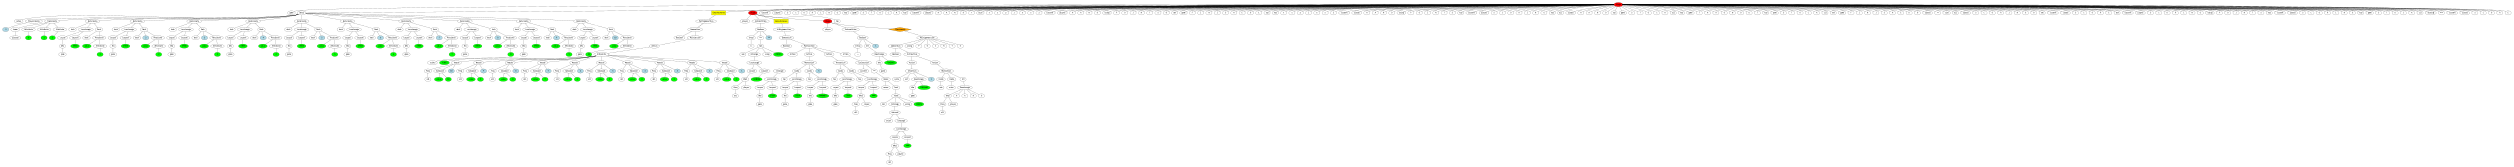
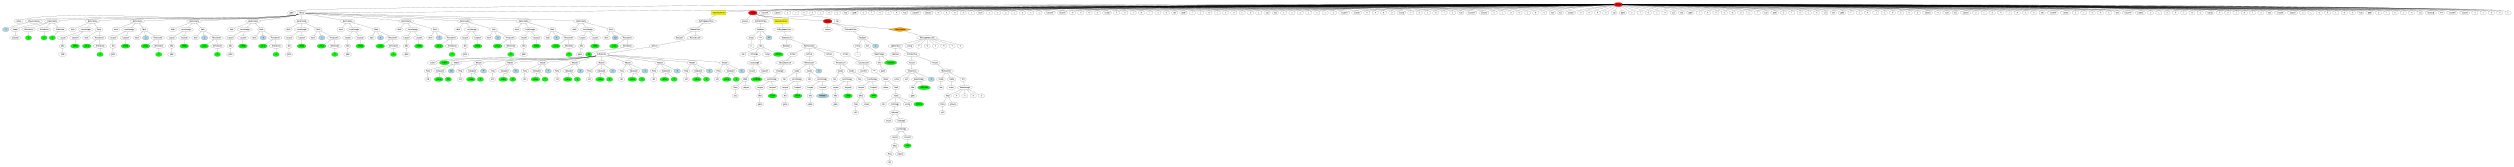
node "Shuffleaction": added
node "THROWOUT": fillcolor green -> lightblue
